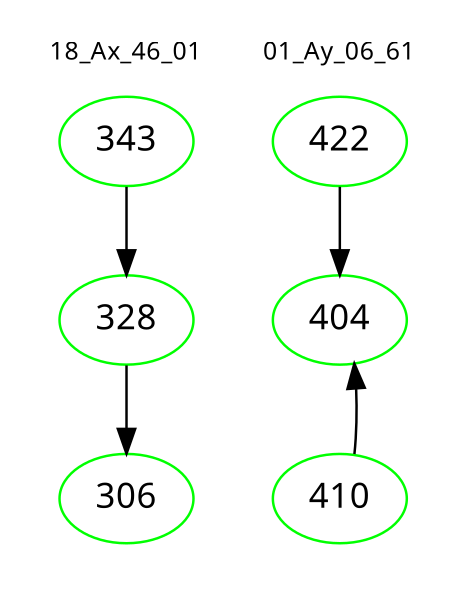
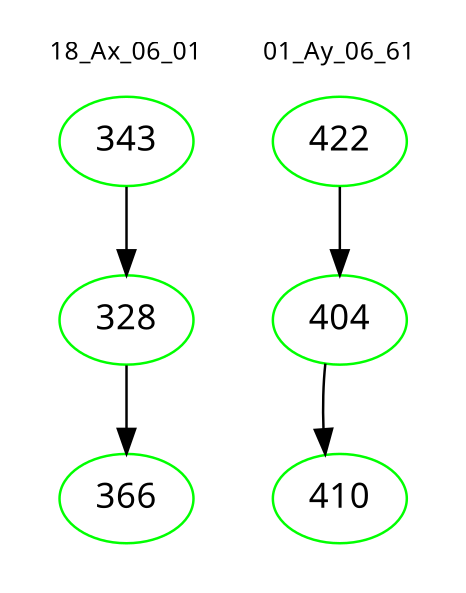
cluster "18_Ax_46_01": label "18_Ax_46_01" -> "18_Ax_06_01"
edge "410" -> "404": reversed
node "306": label "306" -> "366"
